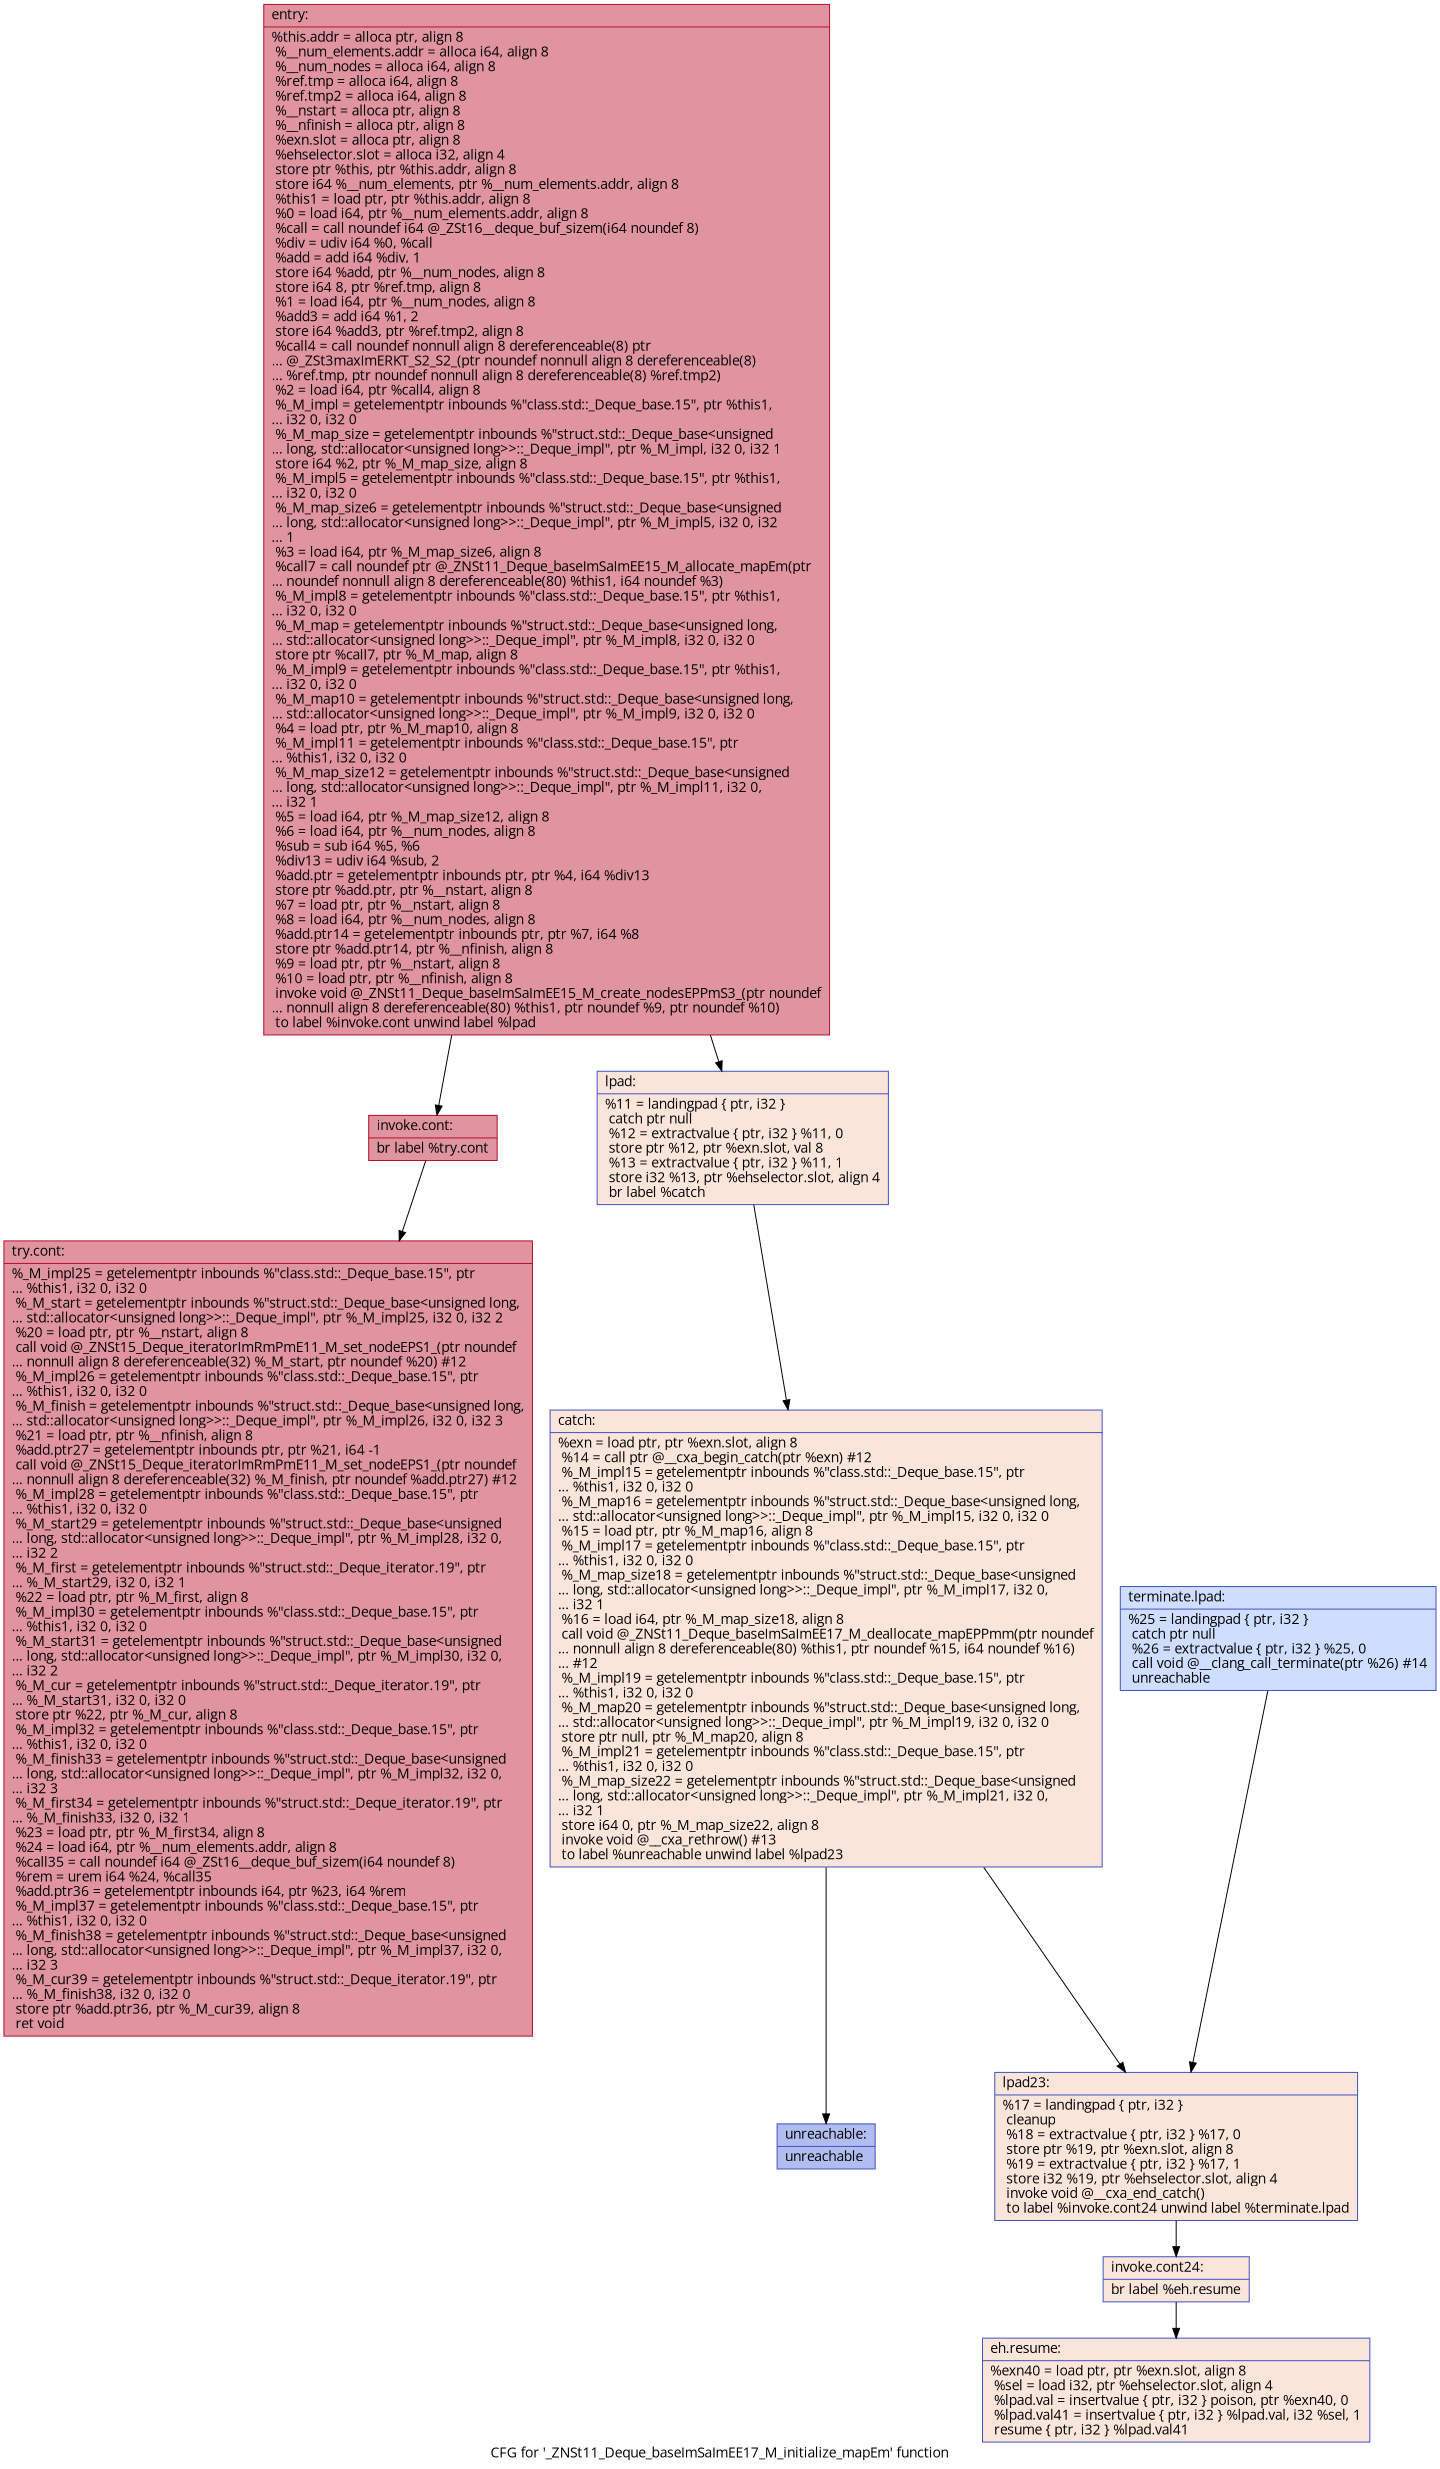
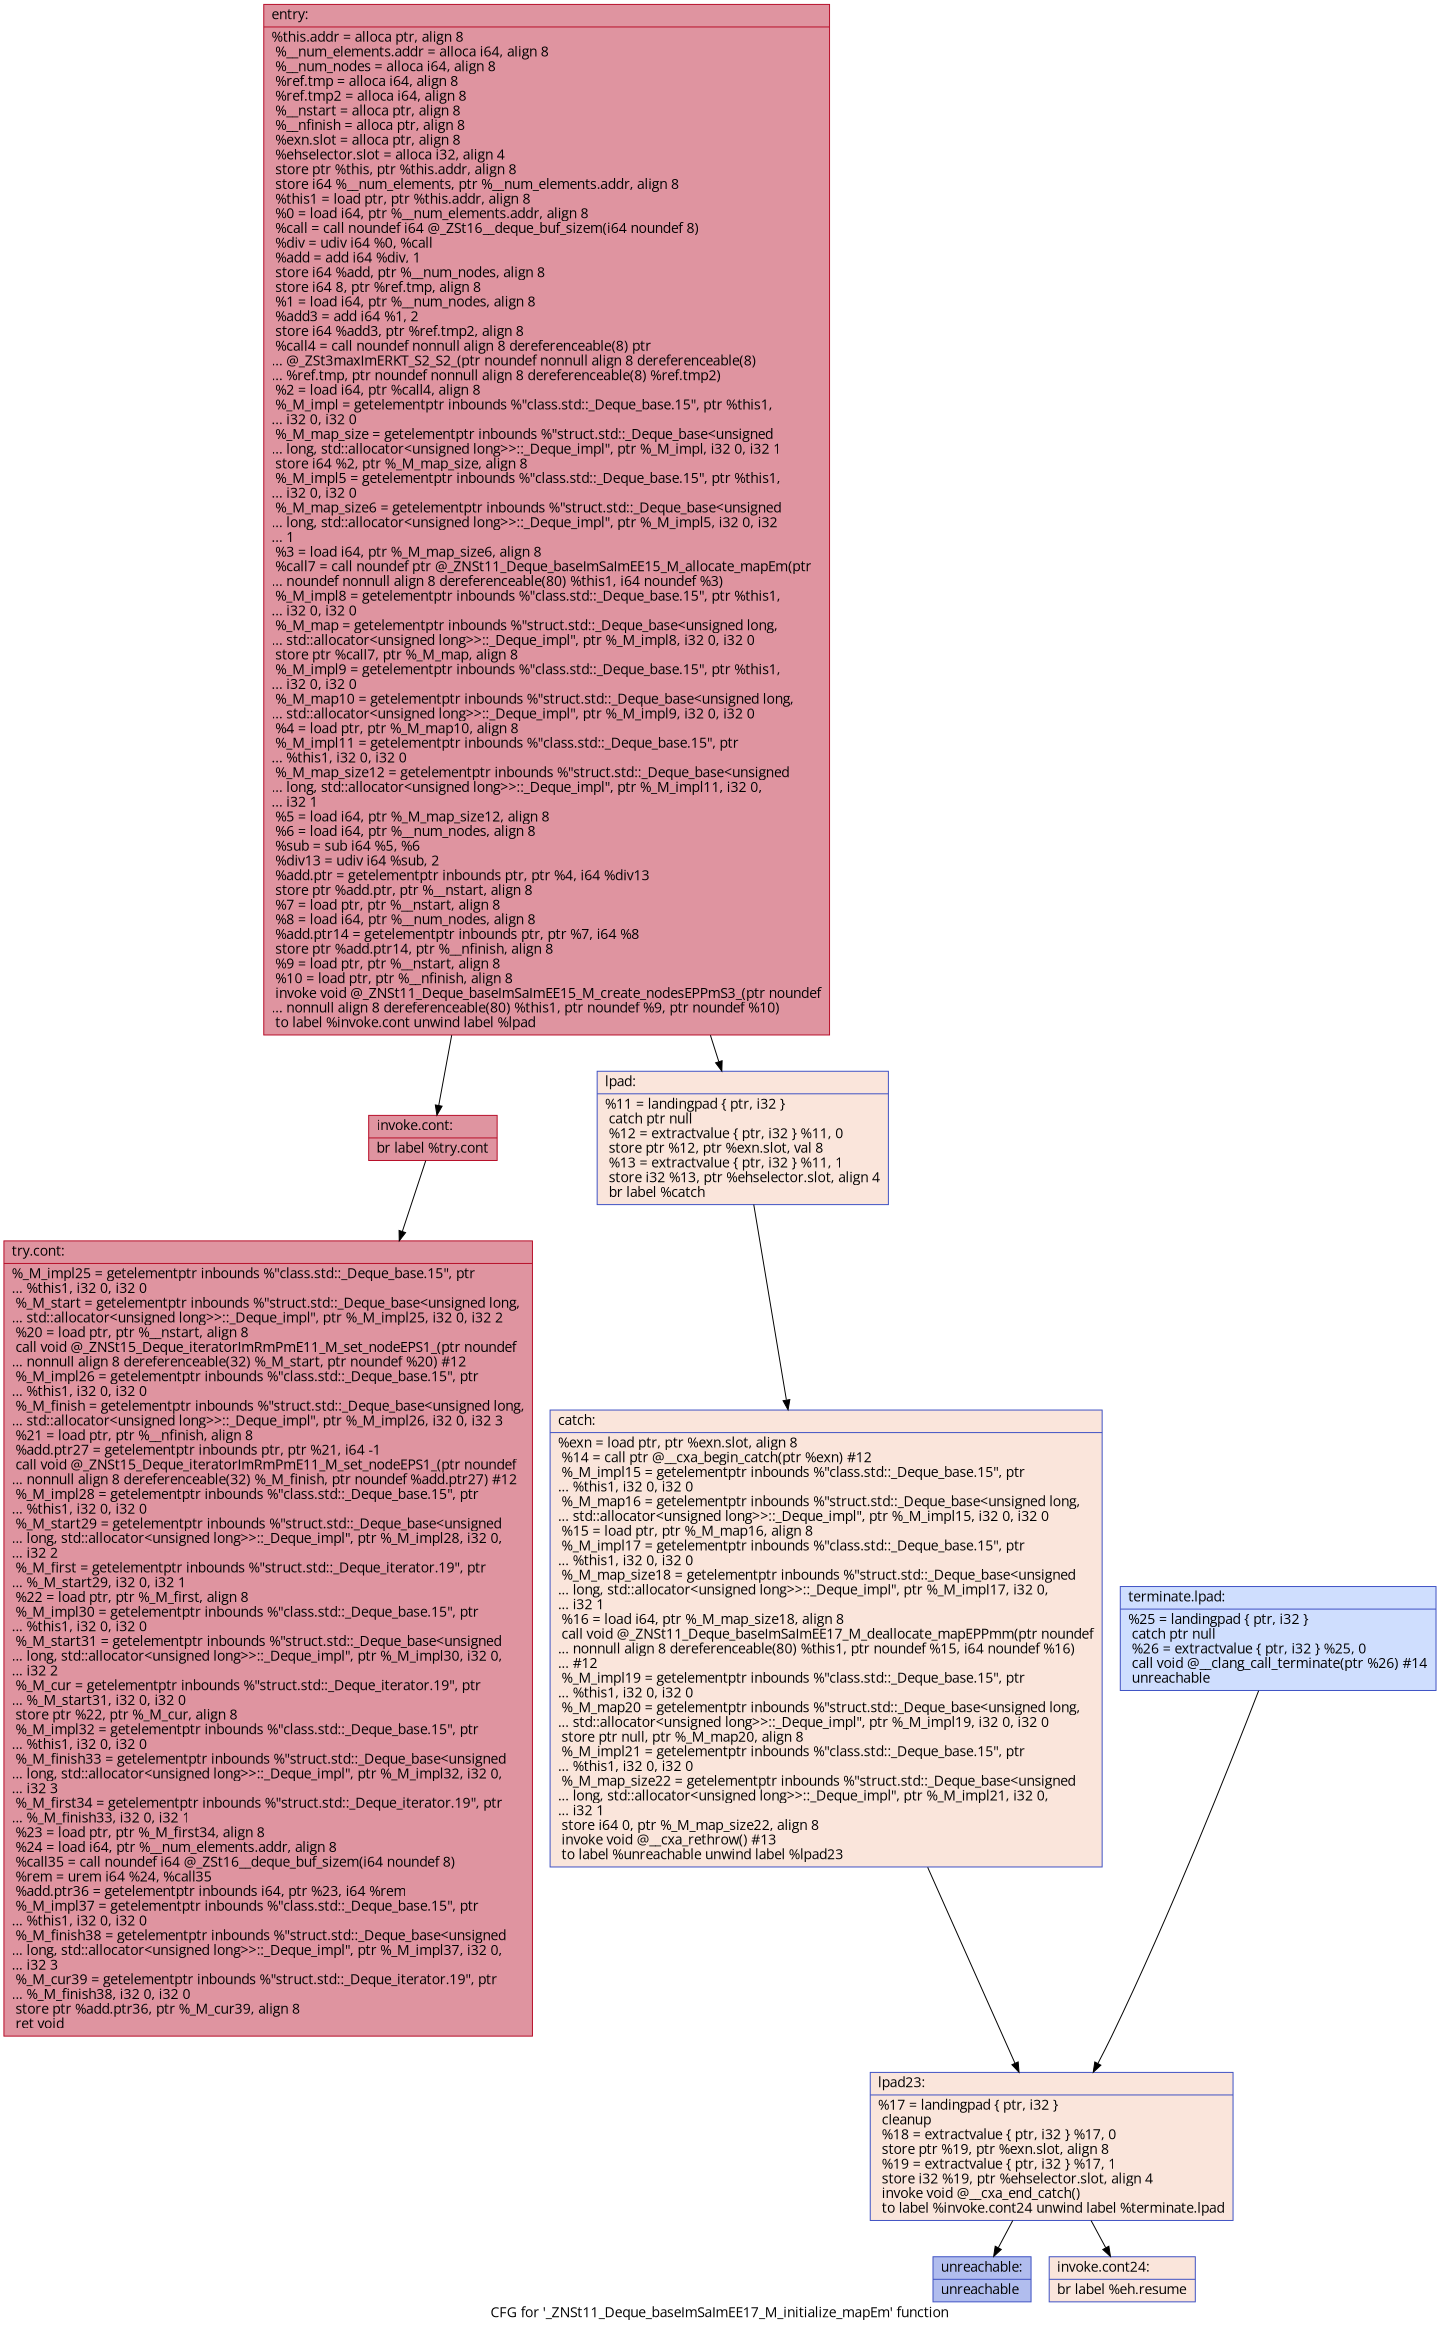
edge "catch:" -> "unreachable:": now "lpad23:" -> "unreachable:"
node "eh.resume:": removed
